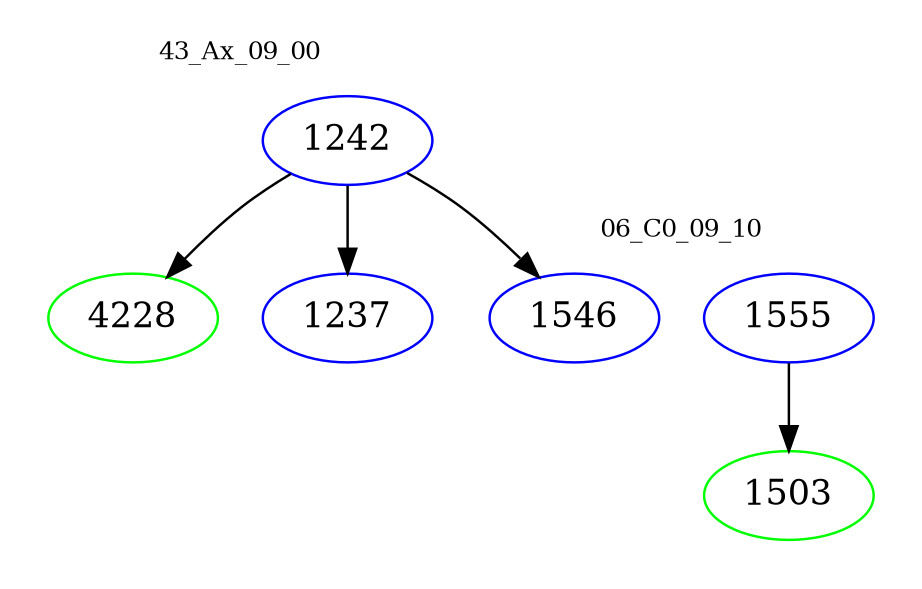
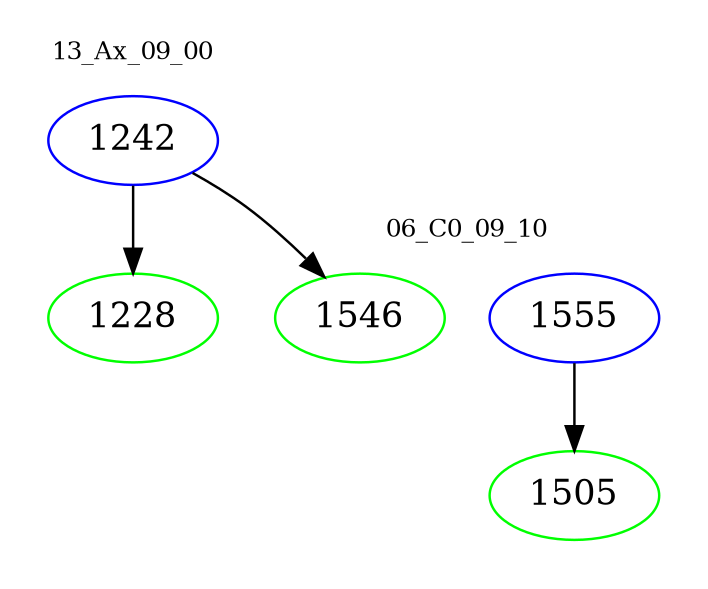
cluster "43_Ax_09_00": label "43_Ax_09_00" -> "13_Ax_09_00"
node "4228": label "4228" -> "1228"
node "1237": removed
node "1546": color blue -> green
node "1503": label "1503" -> "1505"
